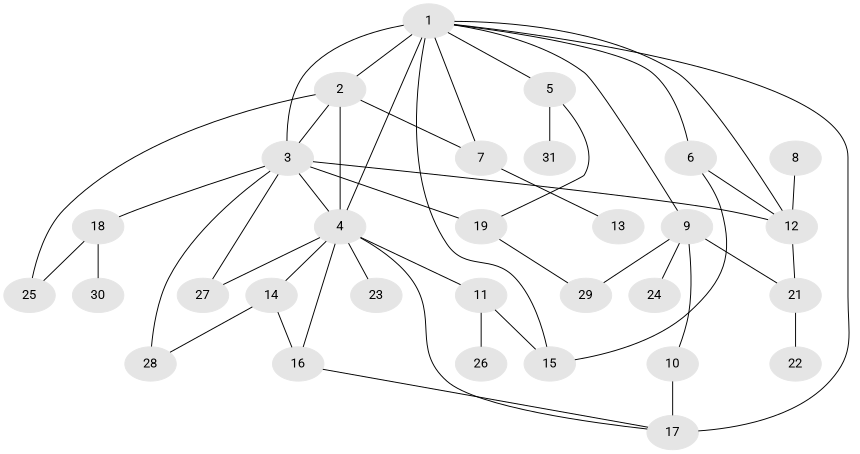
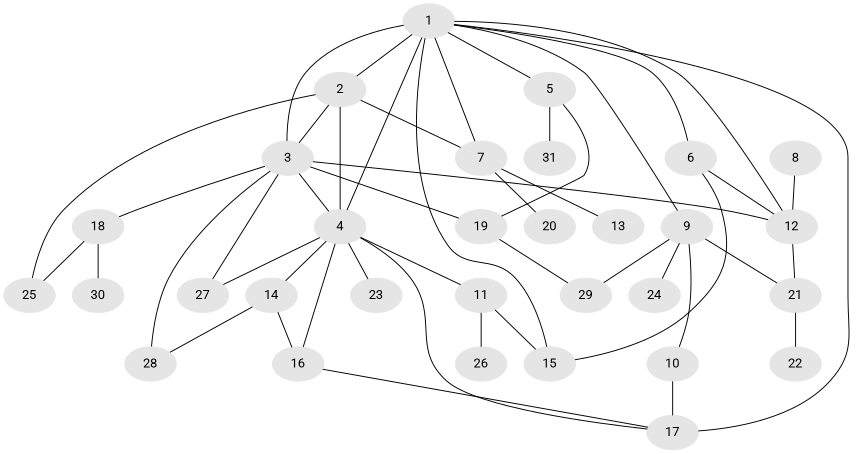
node "20": added
